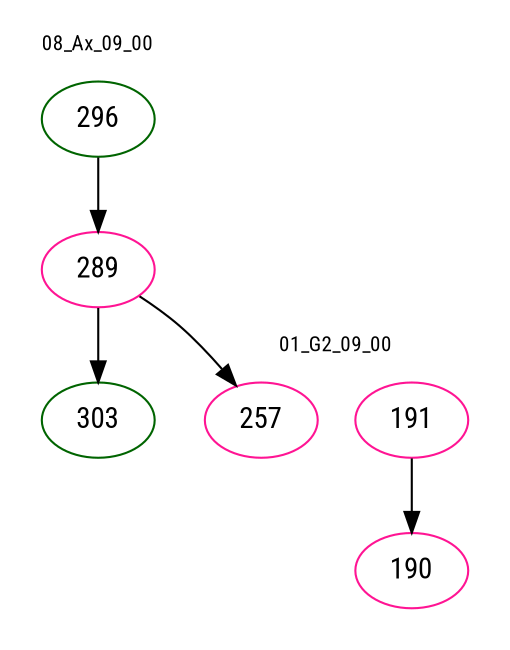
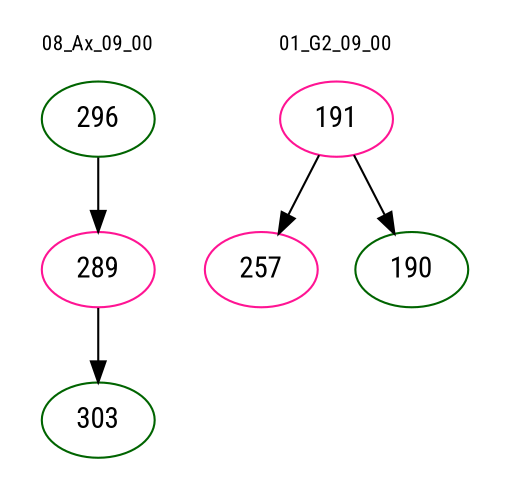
edge "289" -> "257": now "191" -> "257"
node "190": color deeppink -> darkgreen
